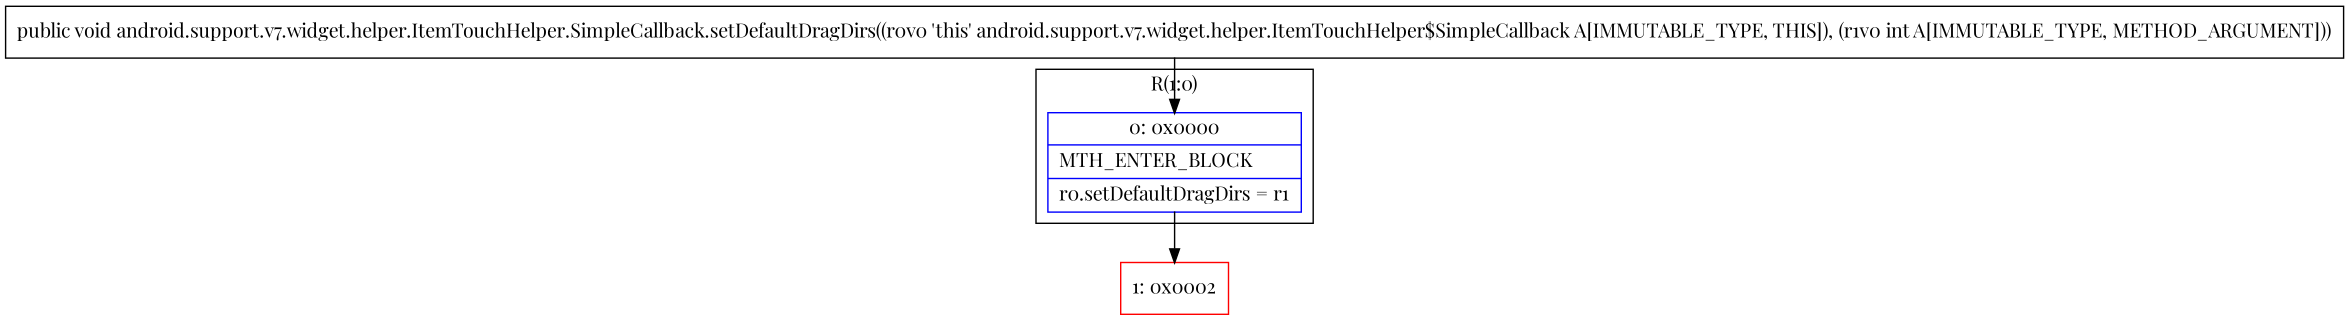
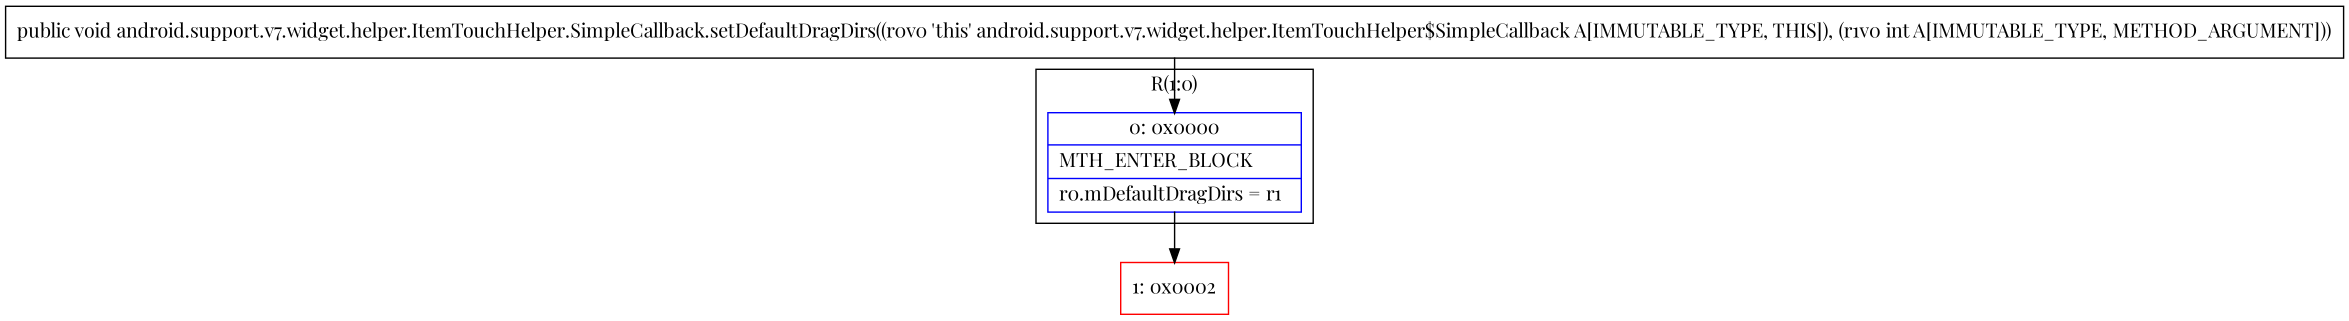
node "0: 0x0000": text "r0.setDefaultDragDirs = r1" -> "r0.mDefaultDragDirs = r1"
